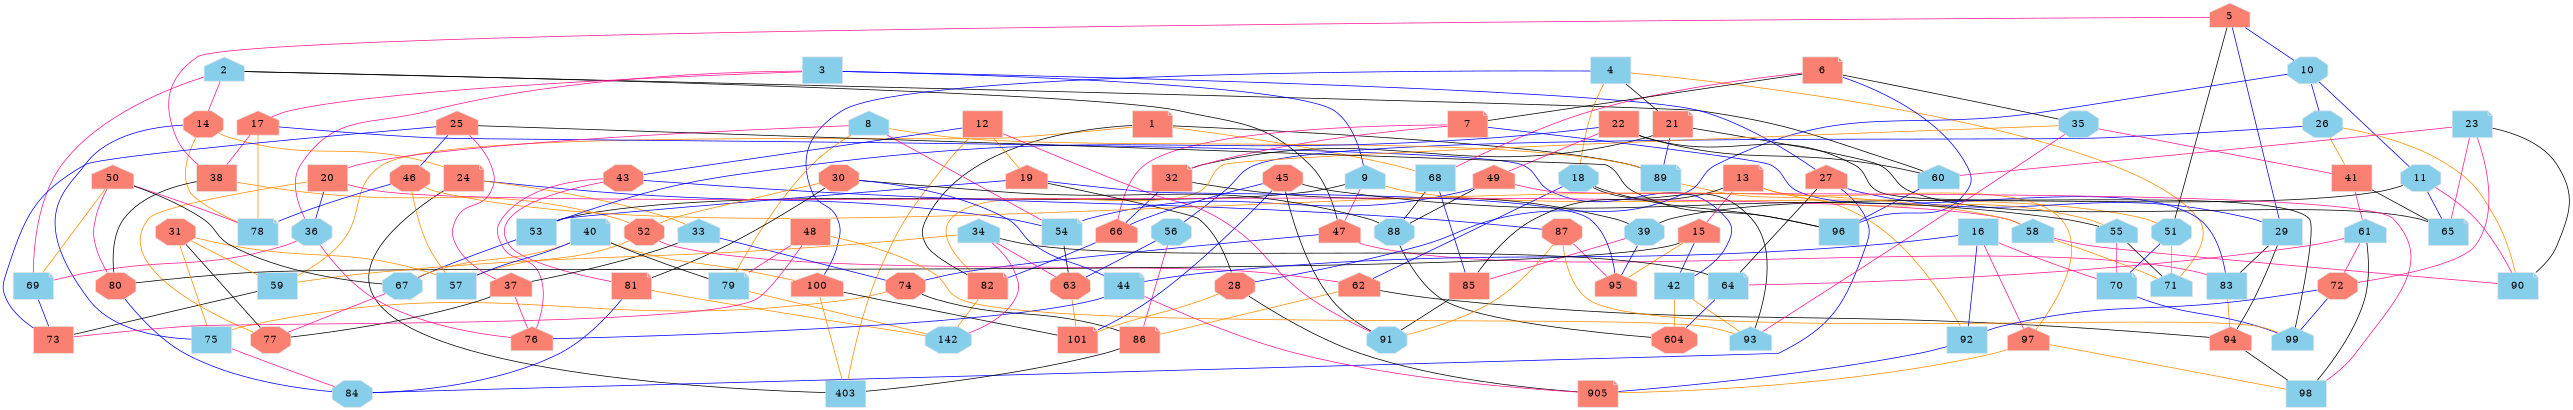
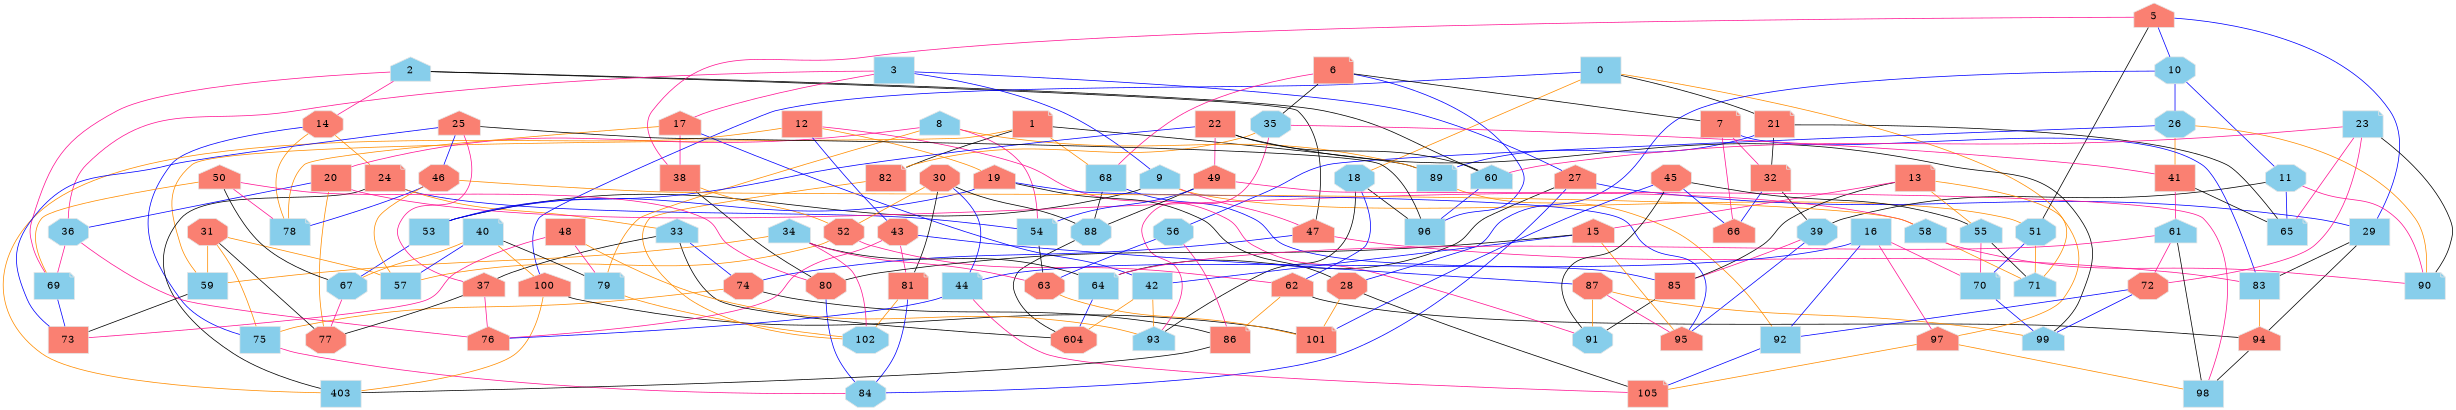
node "4": label "4" -> "0"
edge "66" -- "82": removed
edge "33" -- "604": added
node "142": label "142" -> "102"
node "905": label "905" -> "105"
